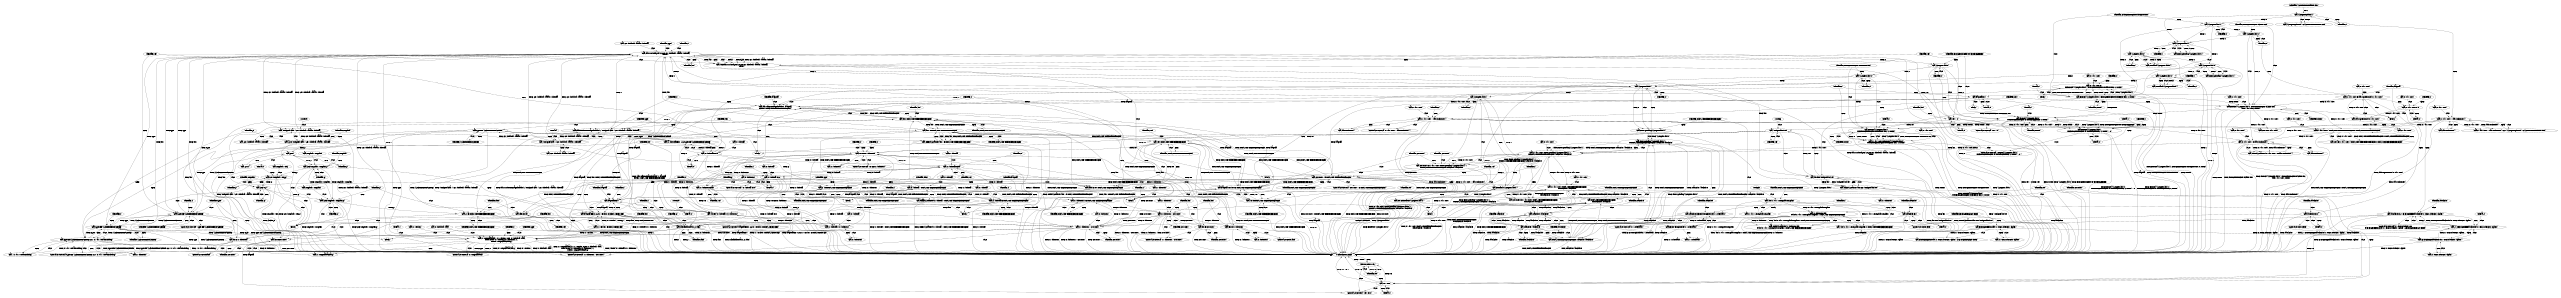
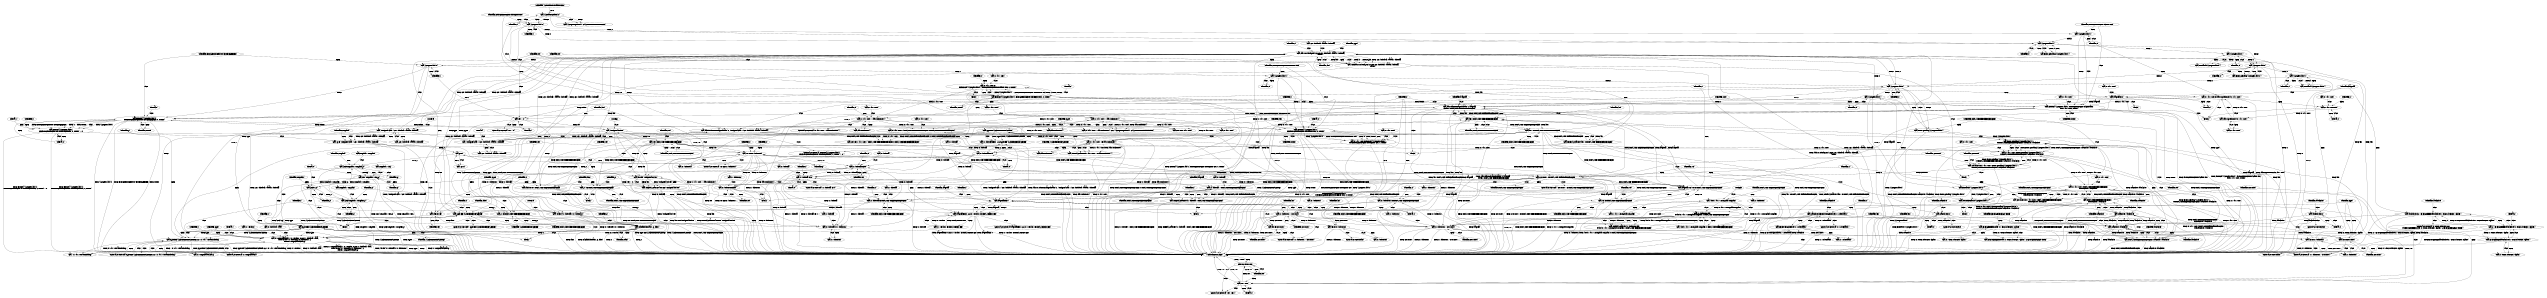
node "(Call,SSL_get_options(s))": label "(Call,SSL_get_options(s))" -> "(Call,SSL_dtls_options(s))"
edge "(Call,(int)s->d1->w_msg_hdr.msg_len)" -> "(Call,s->d1->w_msg_hdr.msg_len)": label "DTLS: " -> "CFG: "
edge "(Call,frag_off == 0)" -> "(ControlStructure,if ( ret <= 0))": now "(Call,frag_off == 0)" -> "(MethodReturn,RET)"
